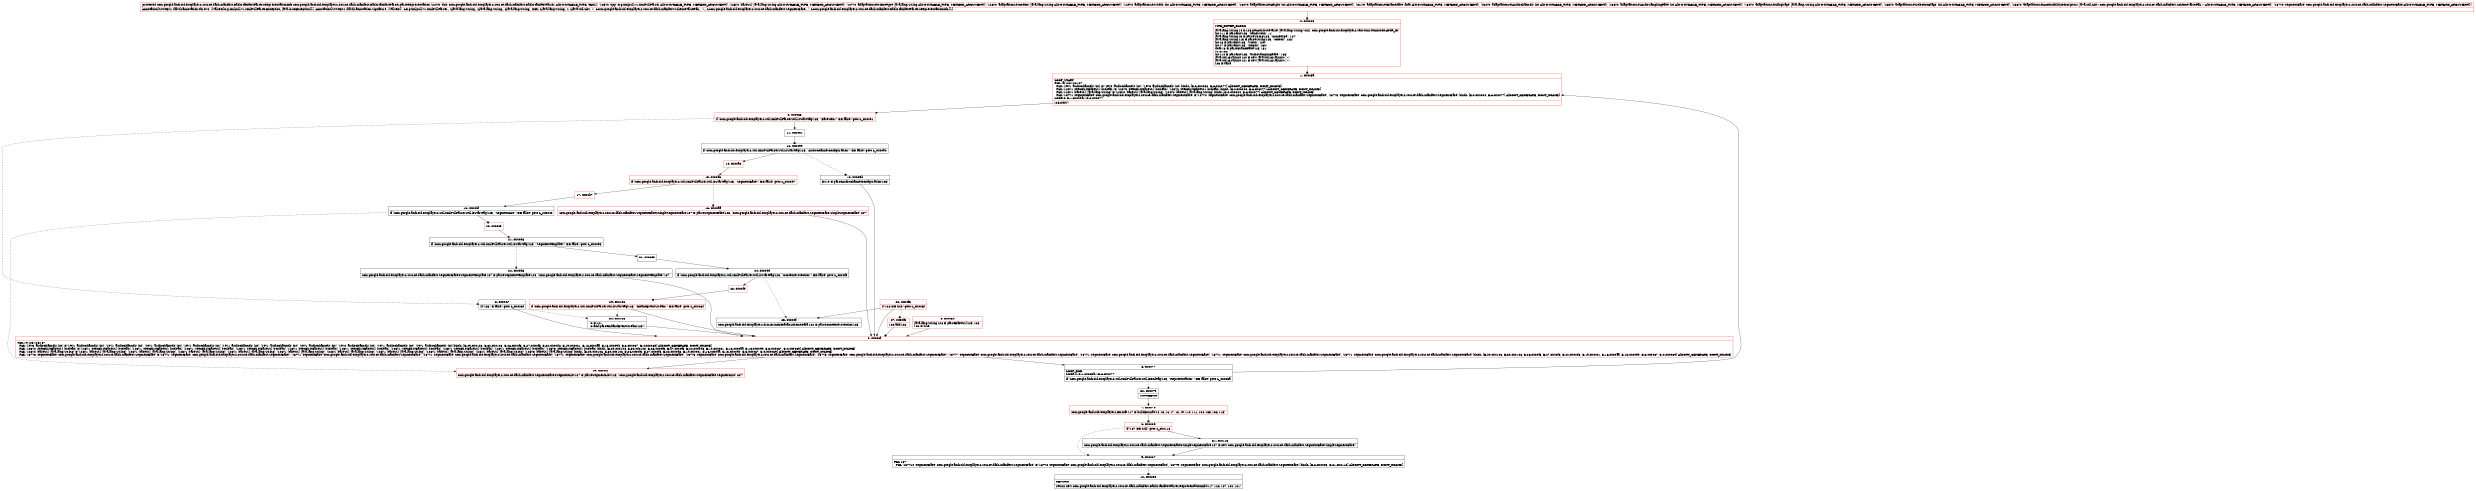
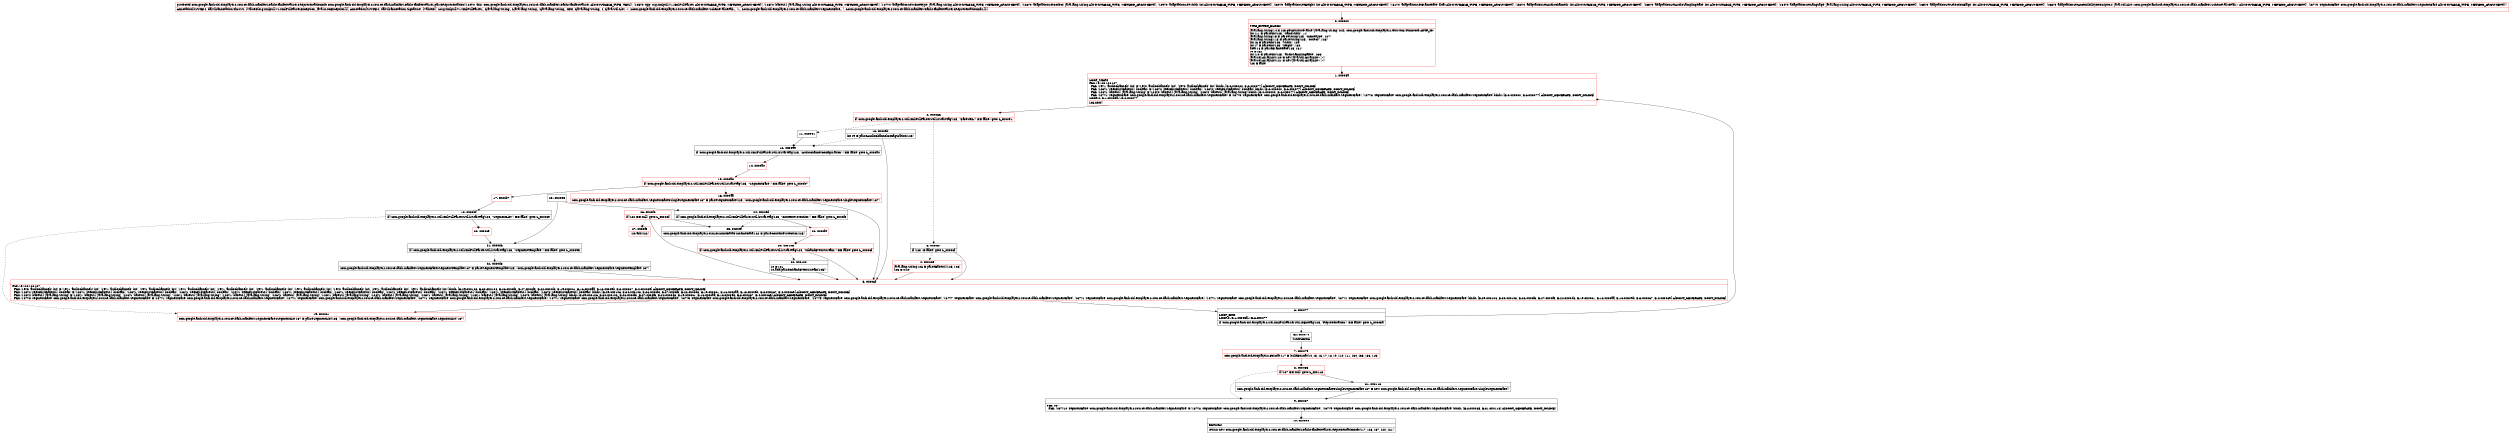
edge "2: 0x0065" -> "11: 0x0091": style solid -> dashed
edge "12: 0x0099" -> "13: 0x009b": reversed
edge "21: 0x00d6" -> "23: 0x00e5": reversed
edge "3: 0x0067" -> "30: 0x0108": now "3: 0x0067" -> "4: 0x0069"
edge "27: 0x00f5" -> "5: 0x006f": removed
